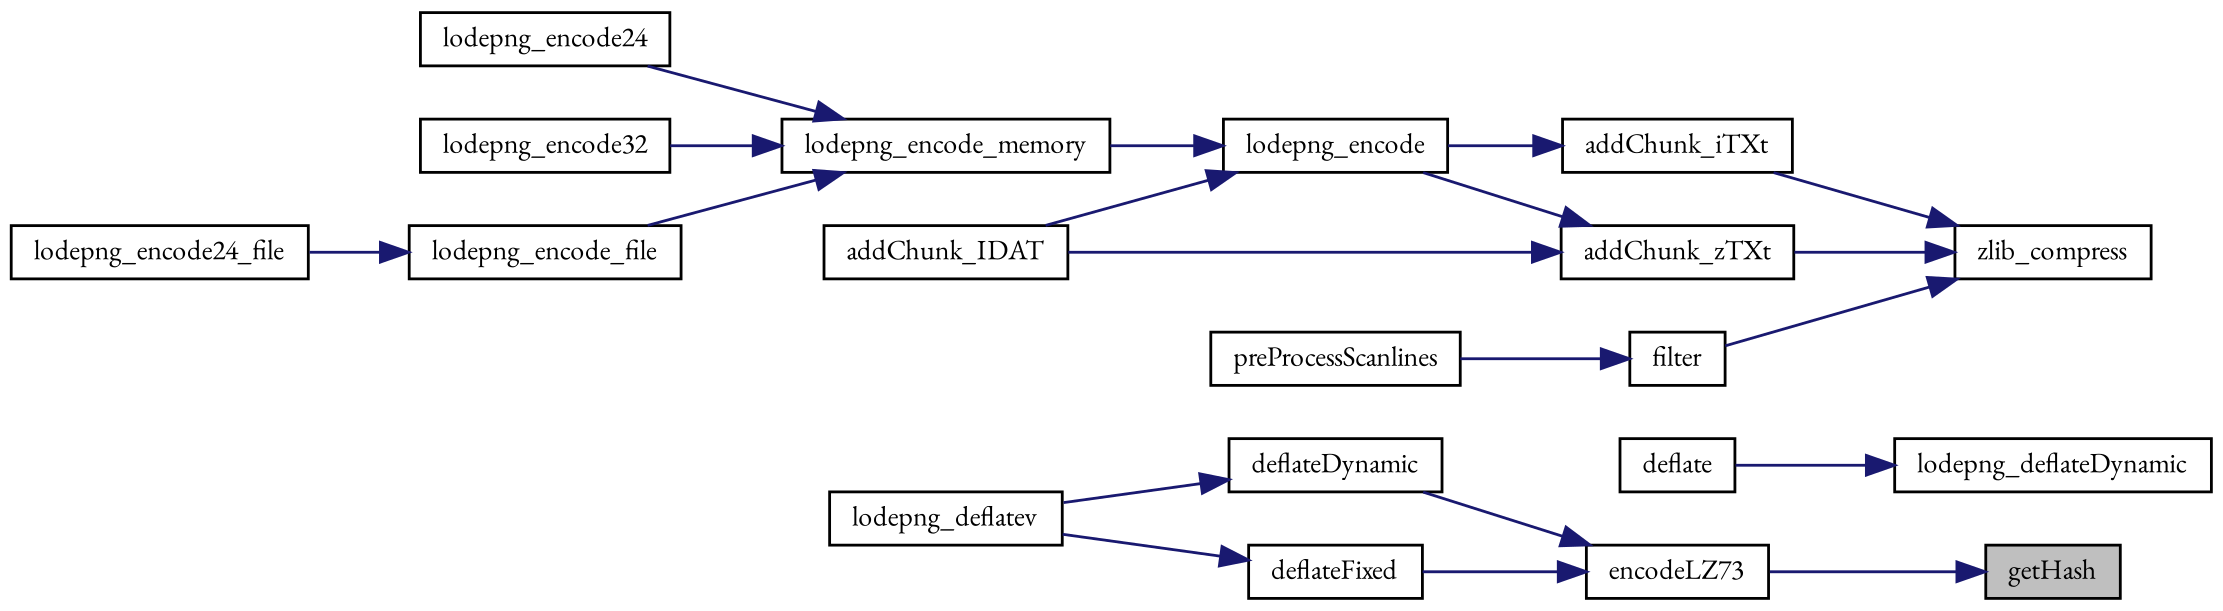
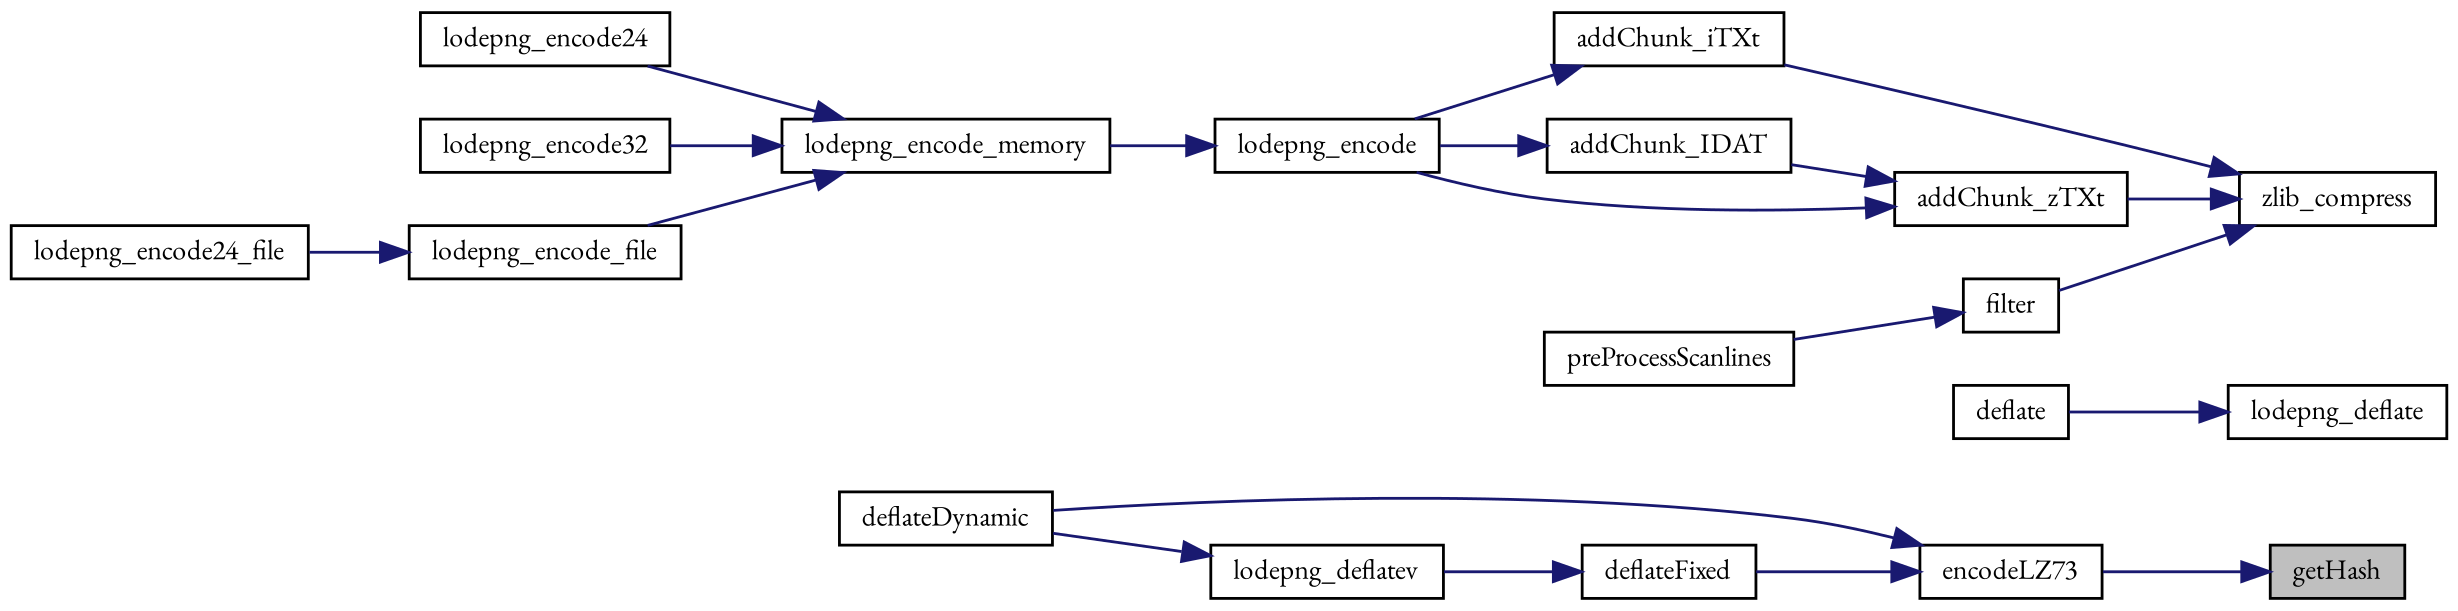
edge "addChunk_IDAT" -> "lodepng_encode": reversed
node "lodepng_deflateDynamic": label "lodepng_deflateDynamic" -> "lodepng_deflate"
edge "lodepng_deflatev" -> "deflateDynamic": reversed
